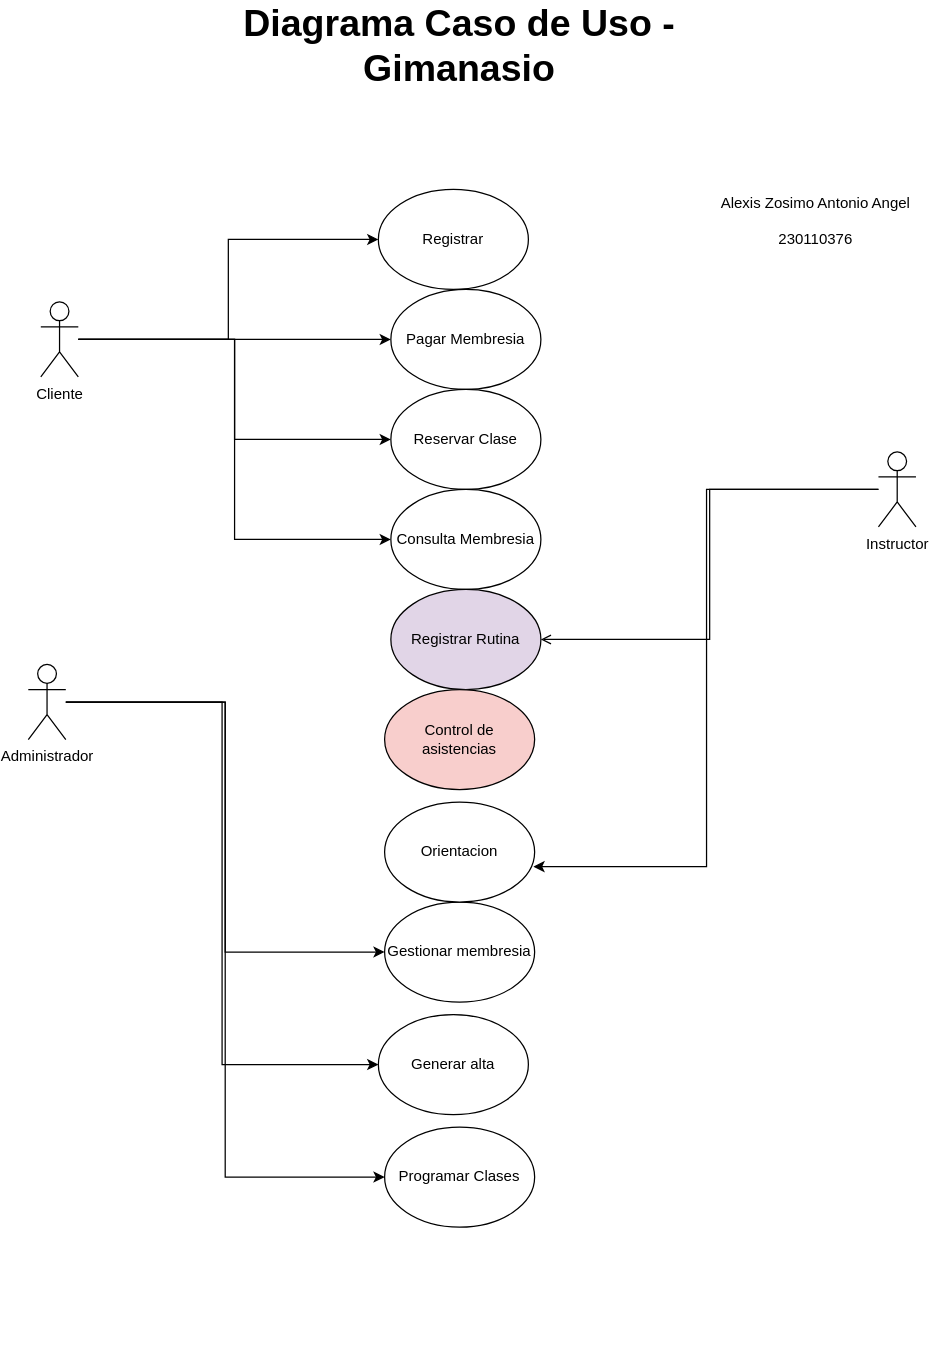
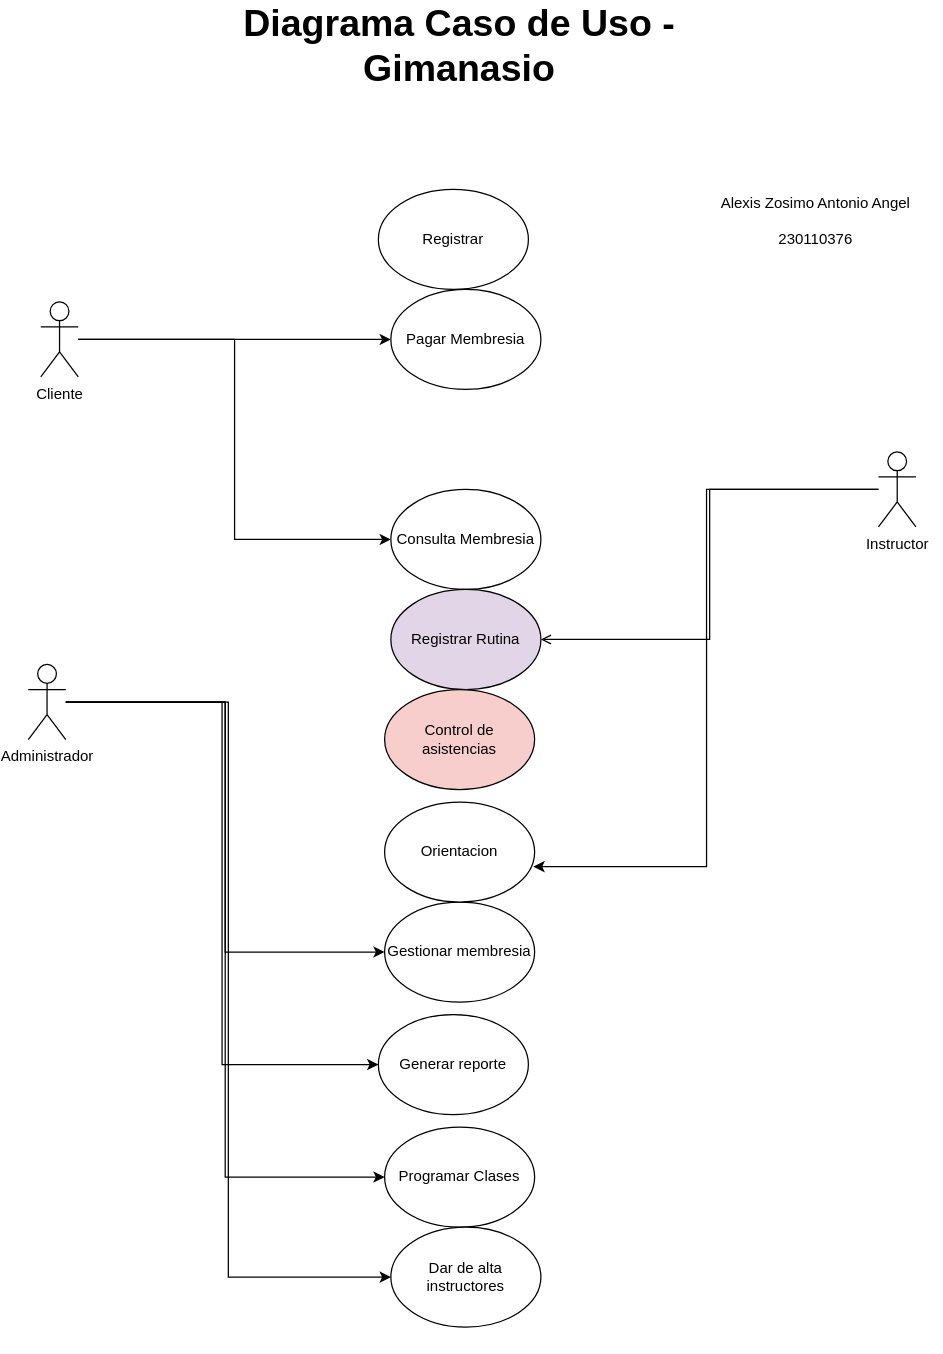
edge "Cliente" -> "Registrar": removed
edge "Cliente" -> "Reservar Clase": removed
node "Reservar Clase": removed
node "Generar alta": label "Generar alta" -> "Generar reporte"
edge "Administrador" -> "Dar de alta instructores": added
node "Dar de alta instructores": added
